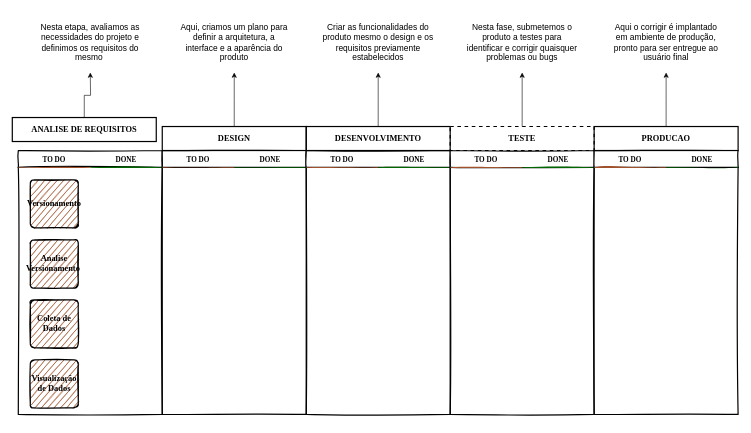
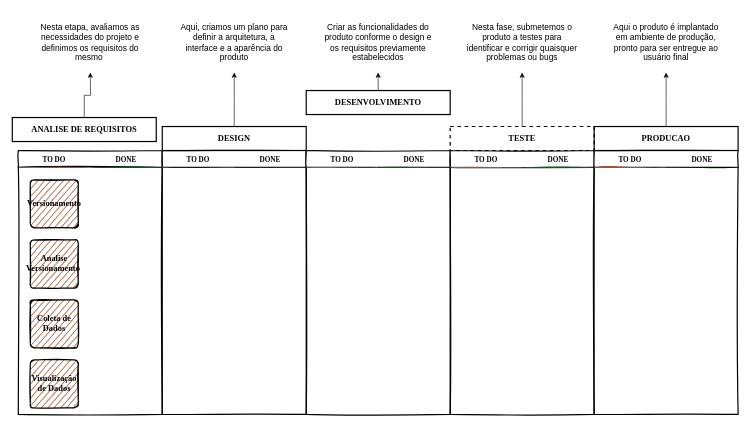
node "Criar as funcionalidades do produto mesmo o design e os requisitos previamente estabelecidos": label "Criar as funcionalidades do produto mesmo o design e os requisitos previamente estabelecidos" -> "Criar as funcionalidades do produto conforme o design e os requisitos previamente estabelecidos"
node "Aqui o corrigir é implantado em ambiente de produção, pronto para ser entregue ao usuário final": label "Aqui o corrigir é implantado em ambiente de produção, pronto para ser entregue ao usuário final" -> "Aqui o produto é implantado em ambiente de produção, pronto para ser entregue ao usuário final"
node "DESENVOLVIMENTO": moved (378, 138) -> (378, 102)
